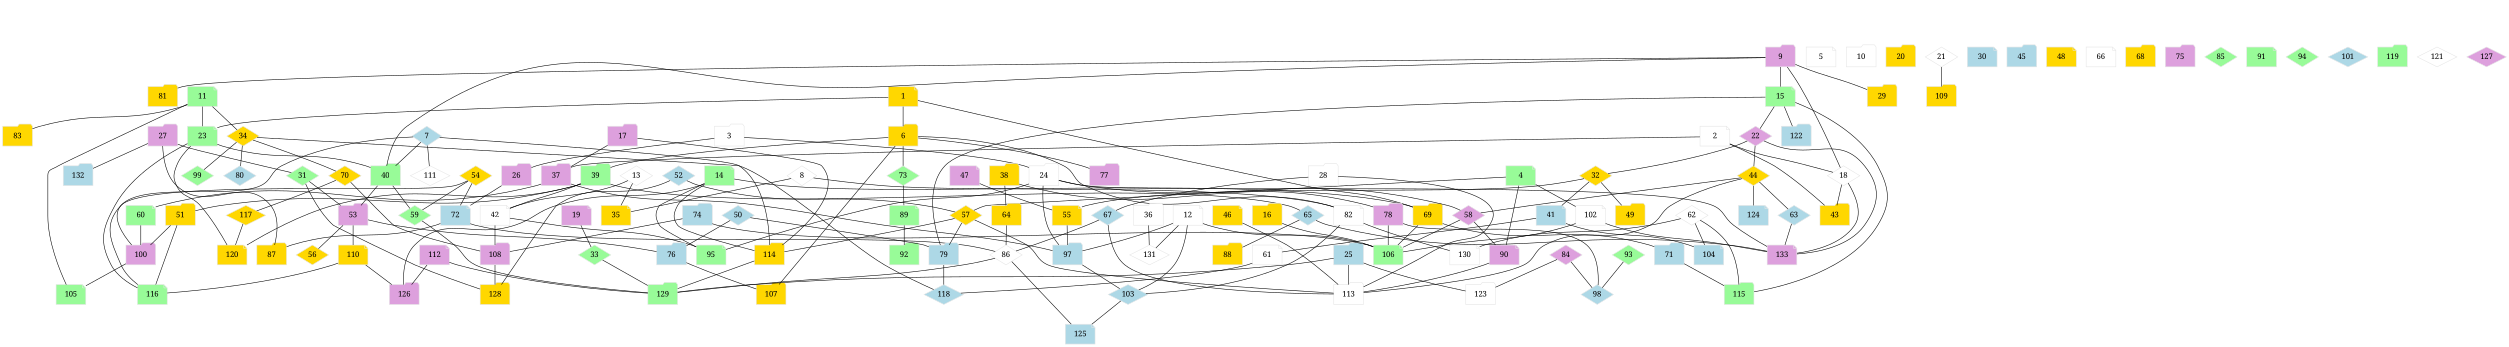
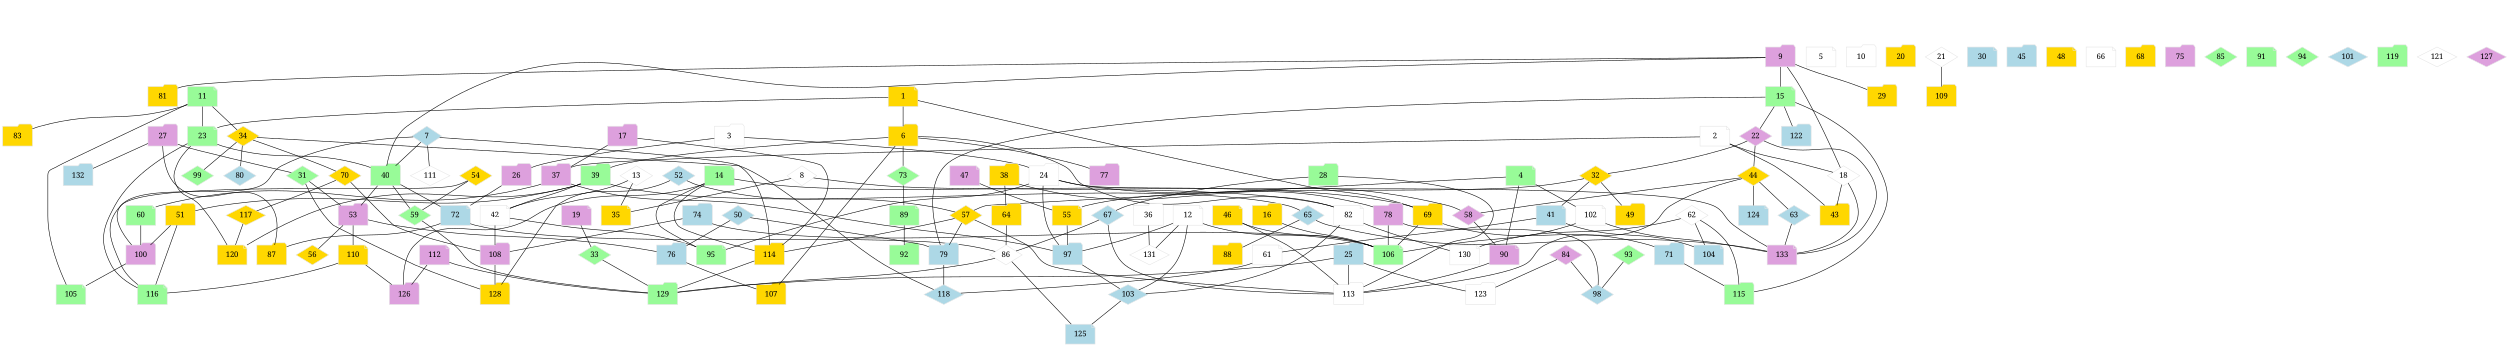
node "28": fillcolor white -> palegreen
edge "54" -- "72": now "40" -- "72"
edge "58" -- "106": now "46" -- "106"
